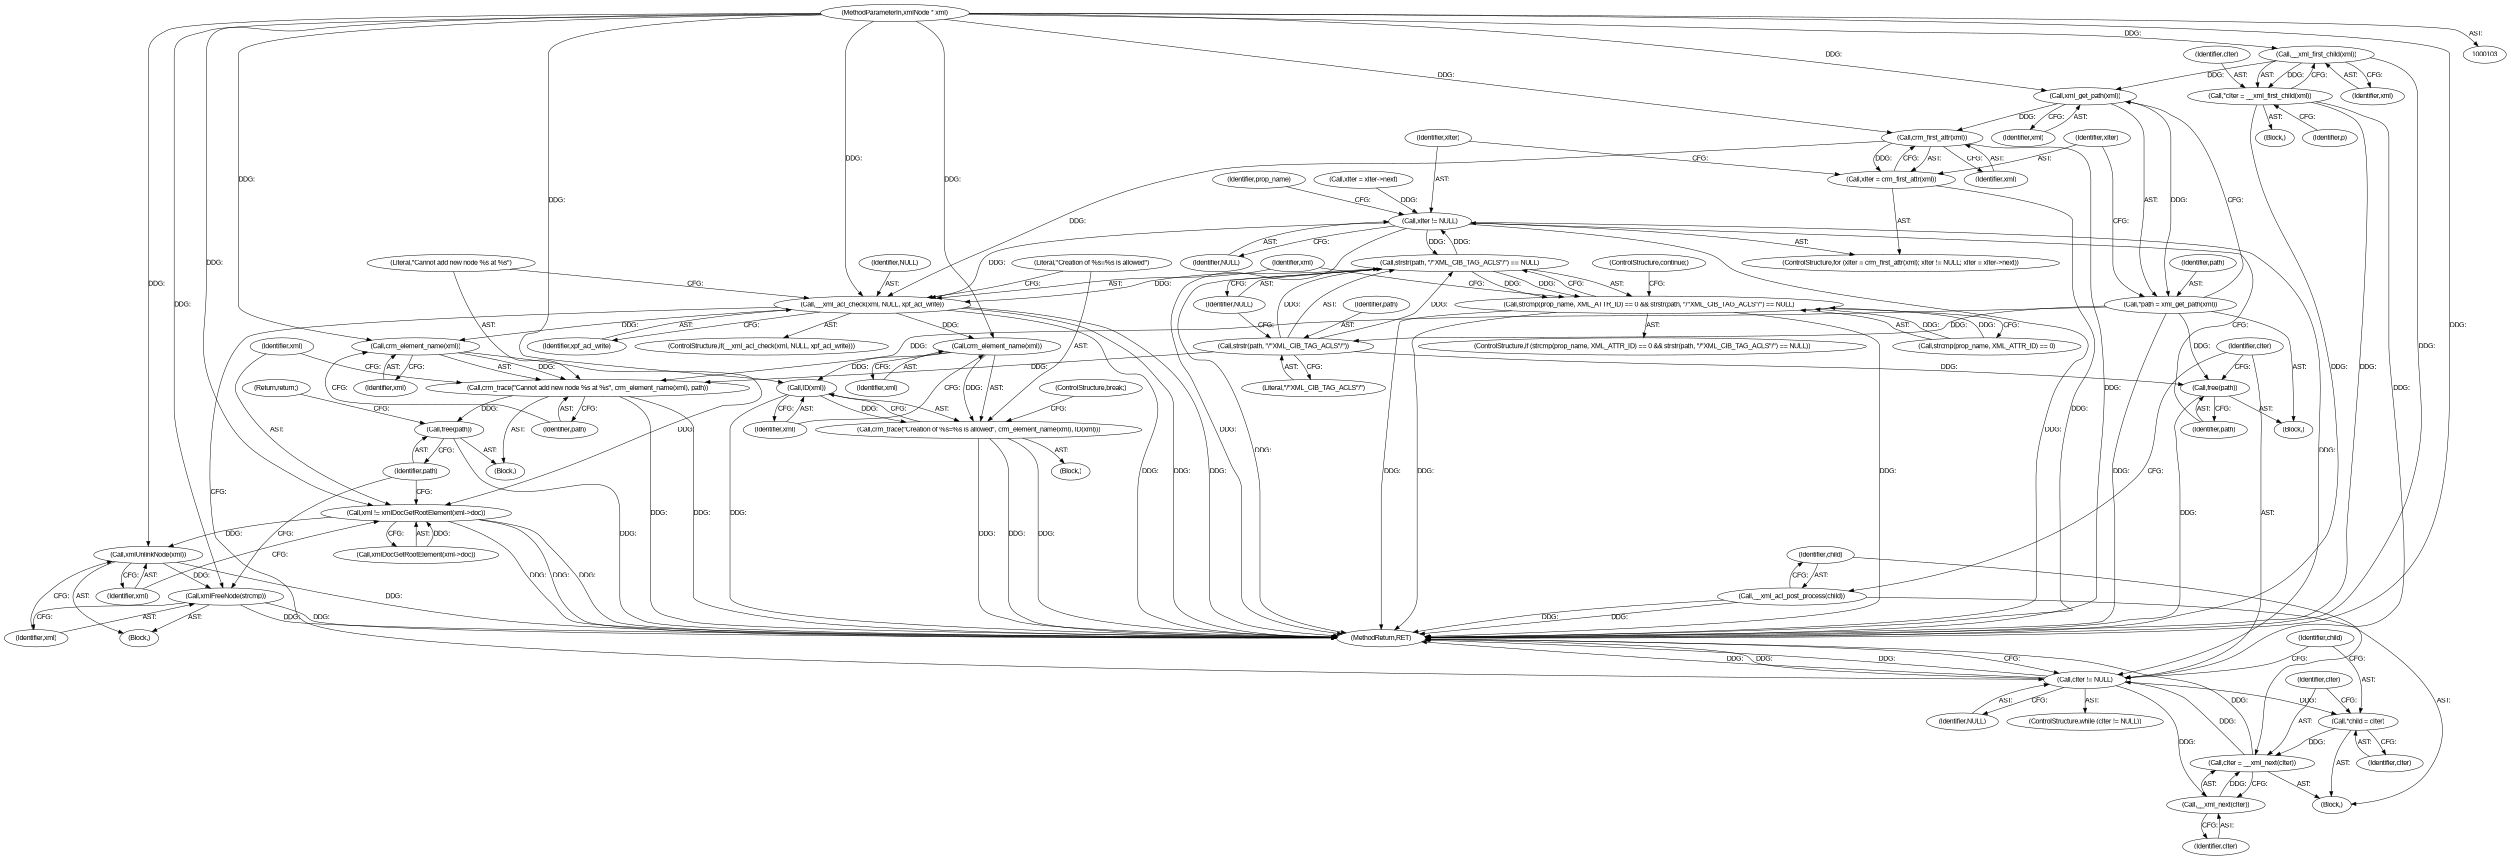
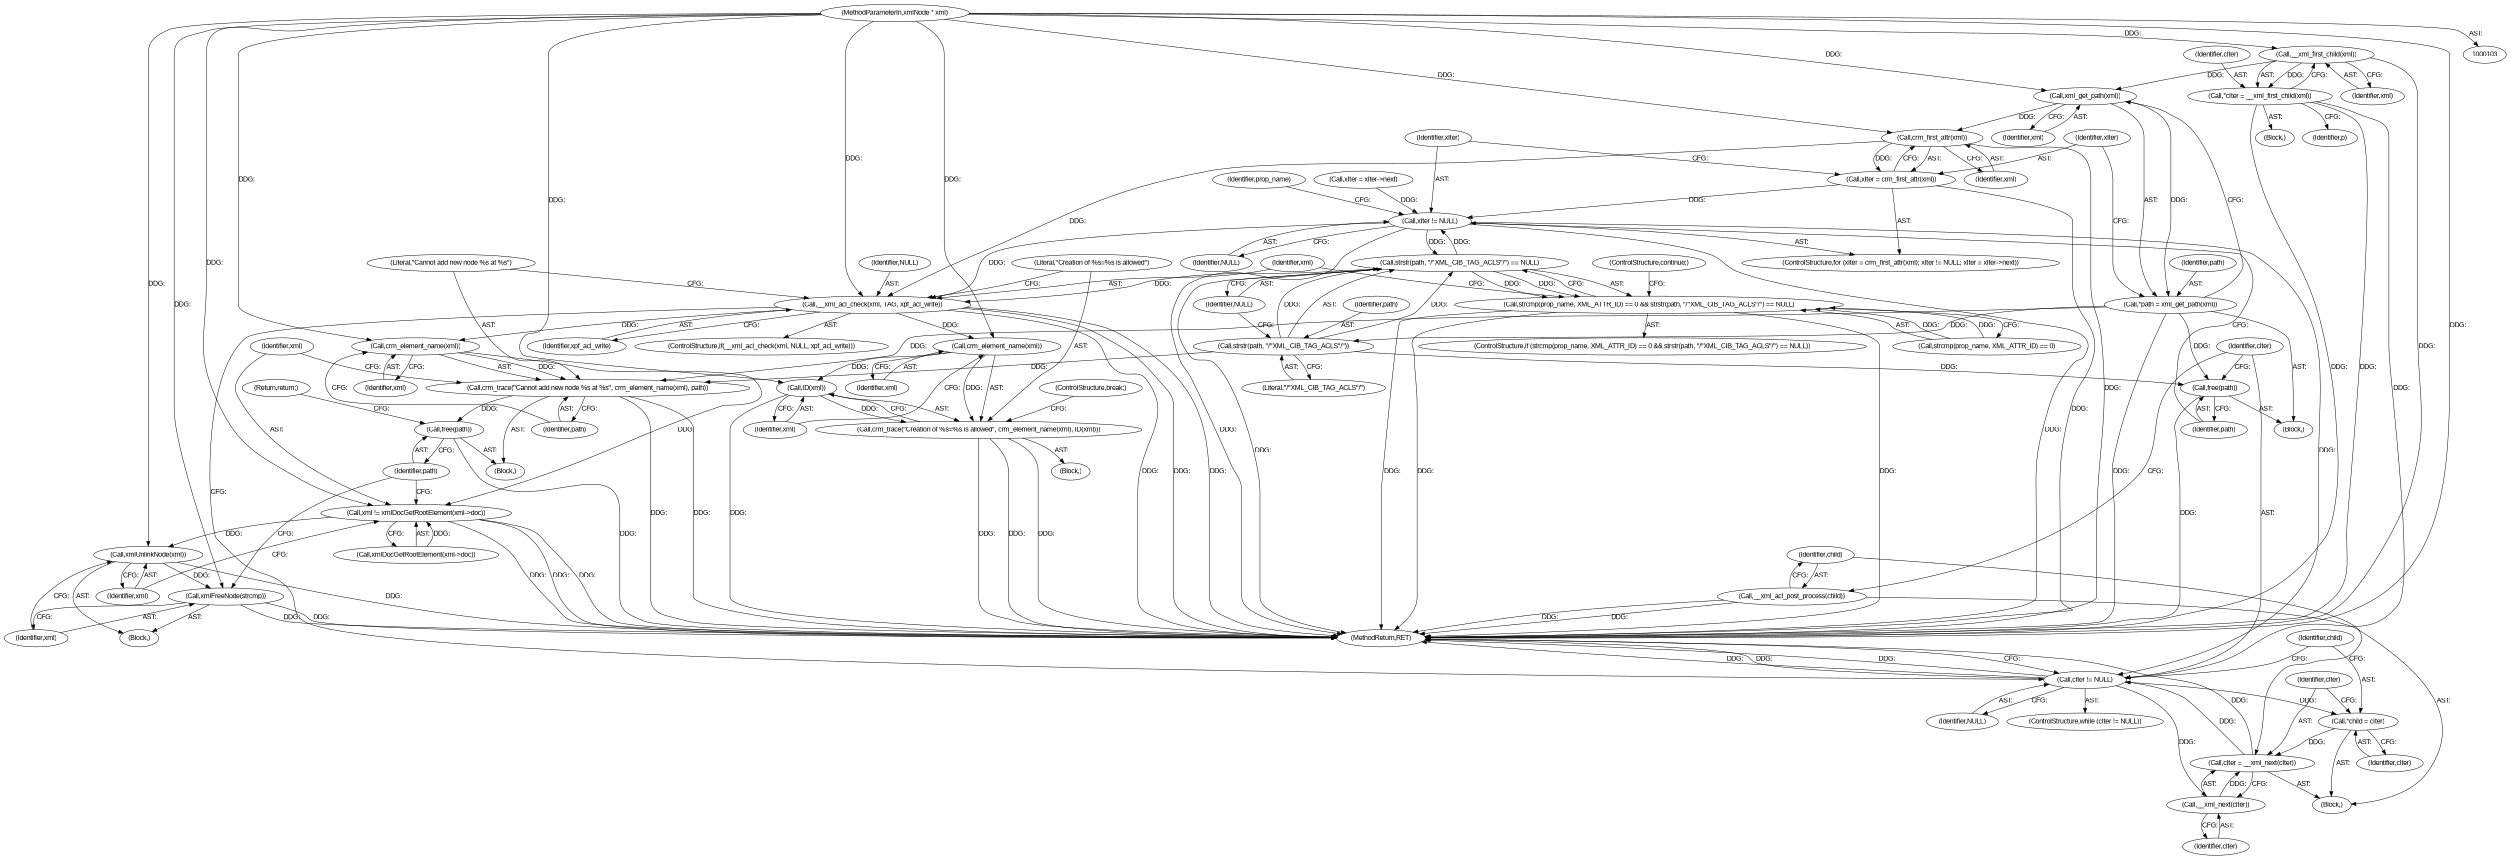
edge "(Identifier,p)" -> "(Call,*cIter = __xml_first_child(xml))": reversed
edge "(Call,xIter = crm_first_attr(xml))" -> "(Call,xIter != NULL)": added, label "DDG:"
node "(Call,__xml_acl_check(xml, NULL, xpf_acl_write))": label "(Call,__xml_acl_check(xml, NULL, xpf_acl_write))" -> "(Call,__xml_acl_check(xml, TAG, xpf_acl_write))"
